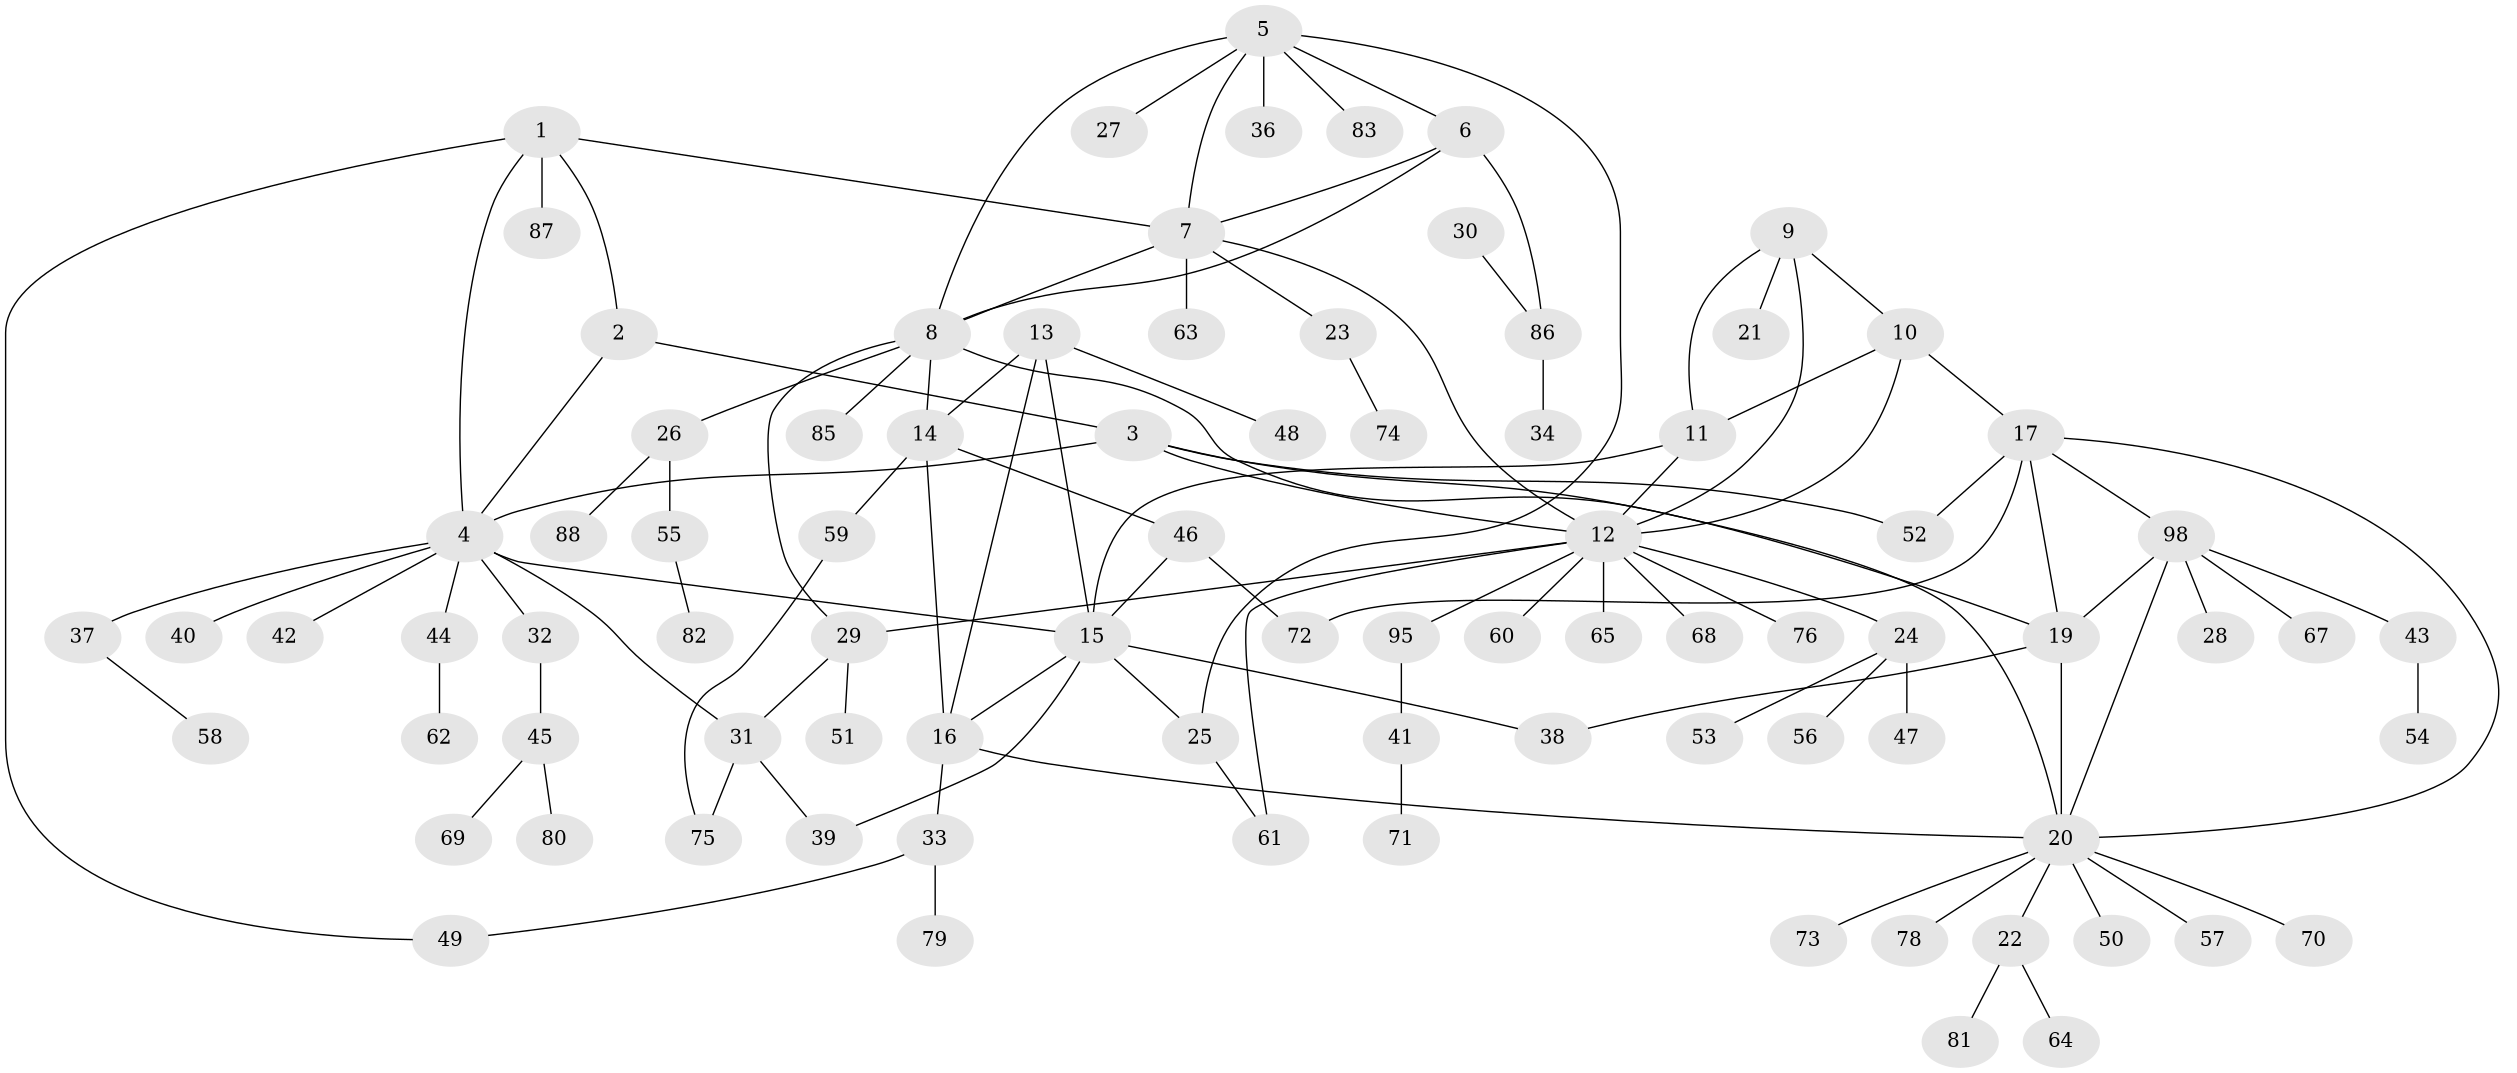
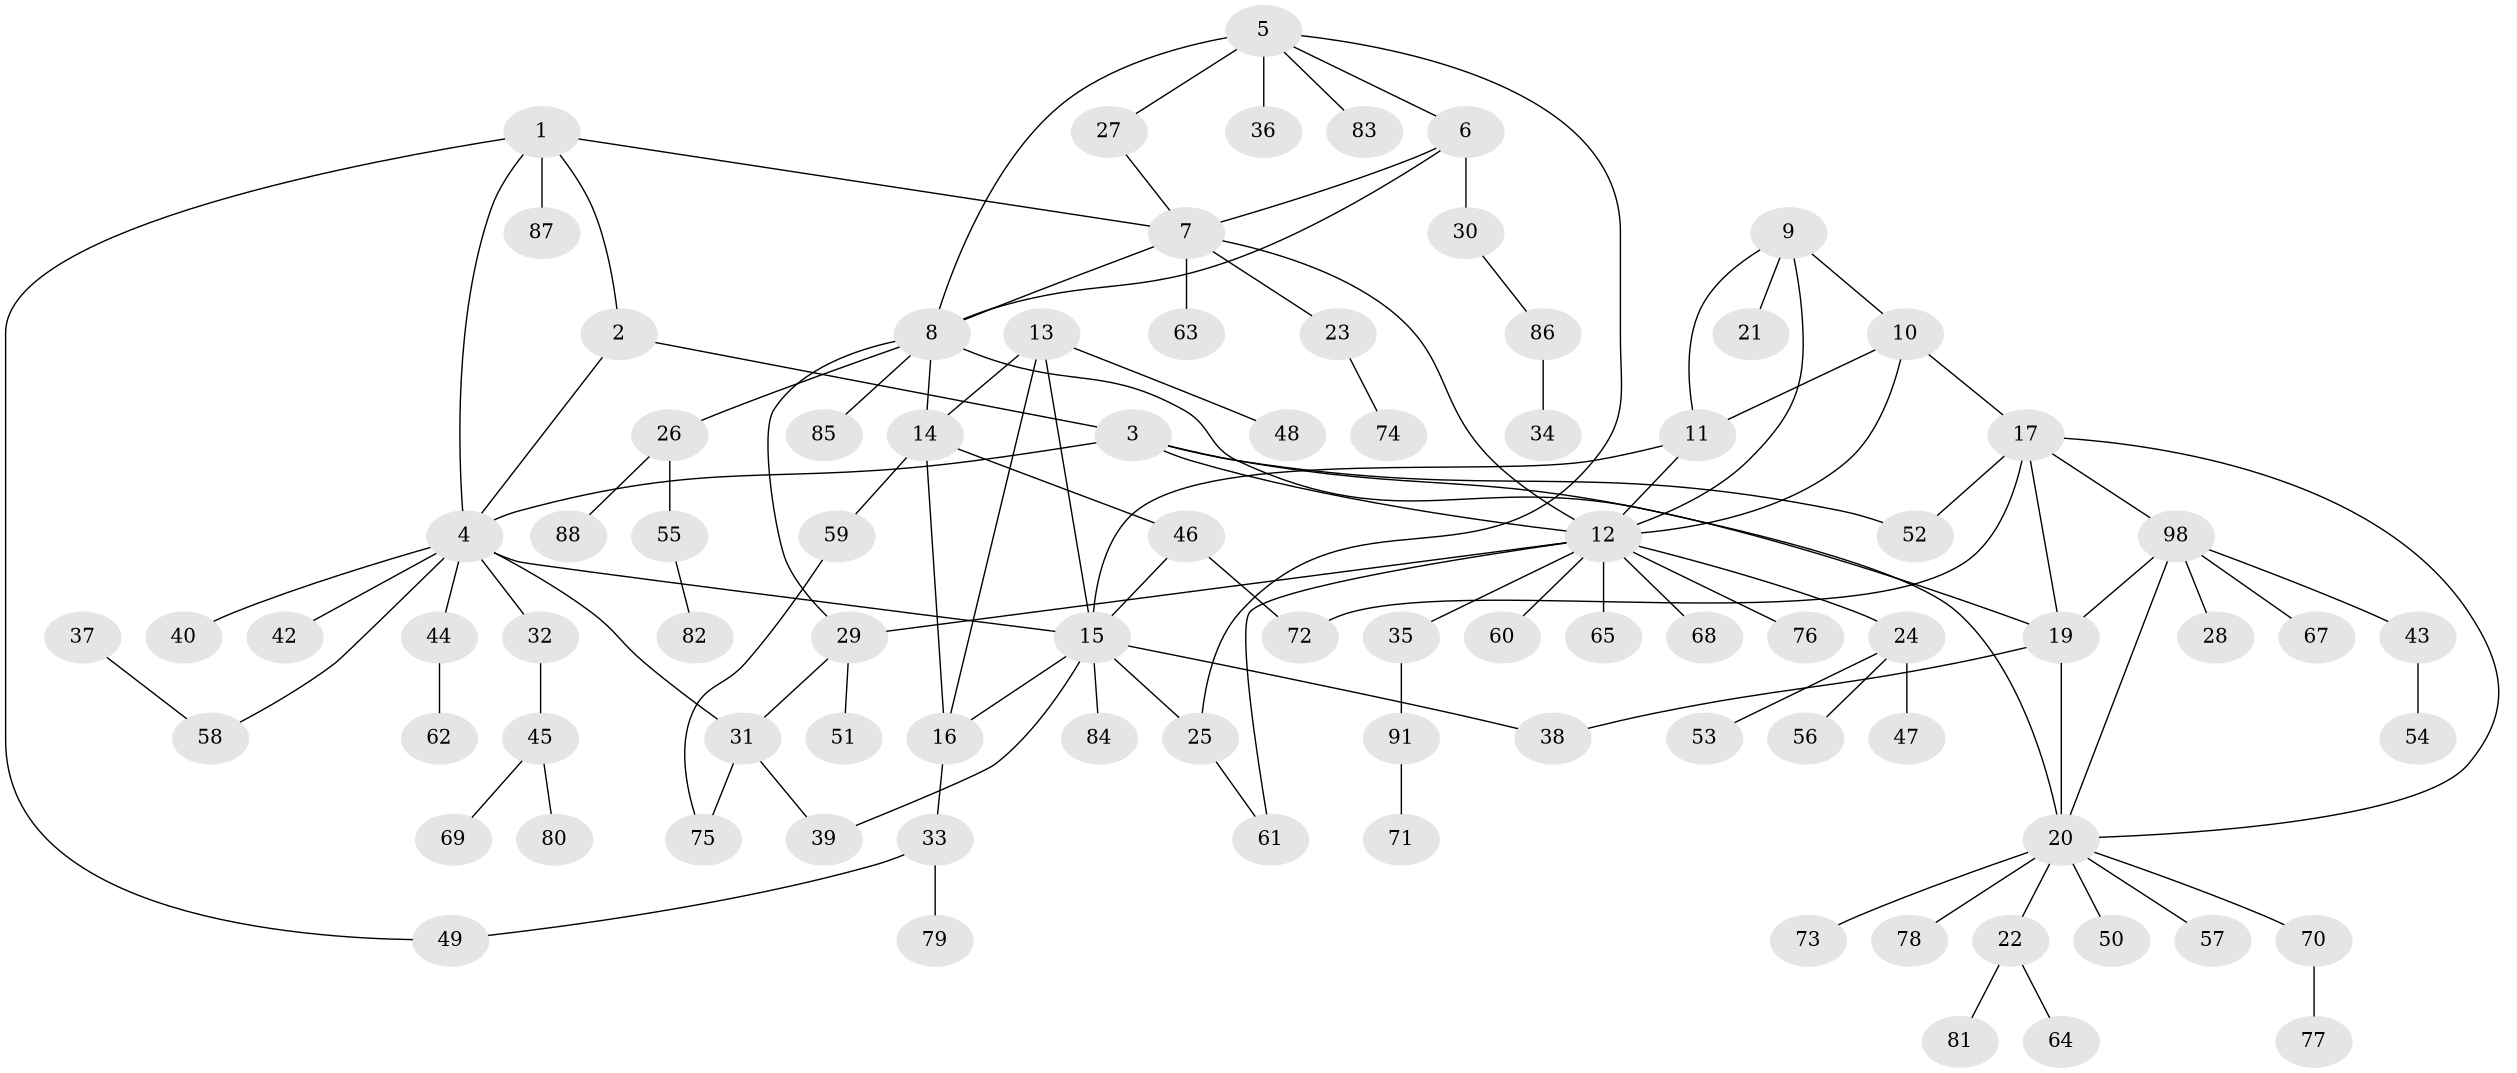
edge "5" -- "7": now "27" -- "7"
edge "6" -- "86": now "6" -- "30"
edge "4" -- "37": now "4" -- "58"
node "95": label "95" -> "35"
node "84": added
node "41": label "41" -> "91"
edge "16" -- "20": removed
node "77": added
